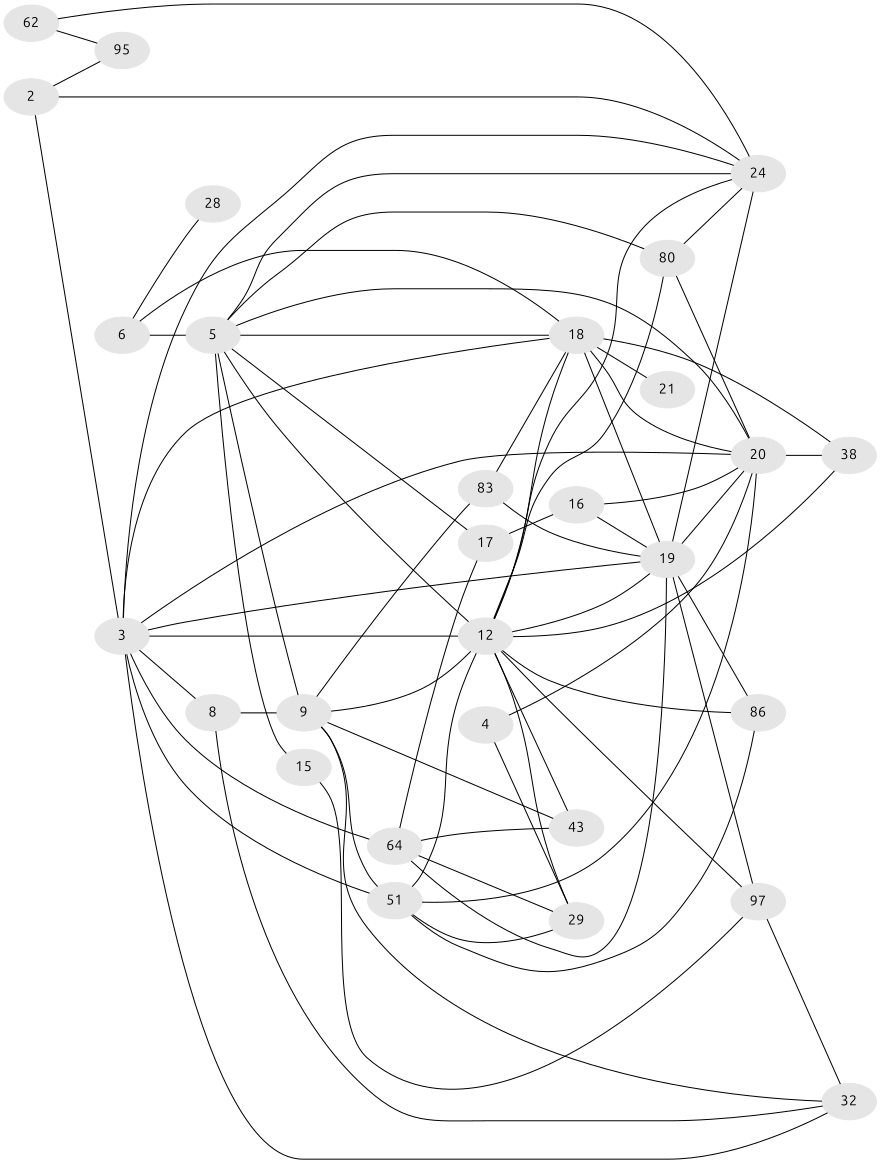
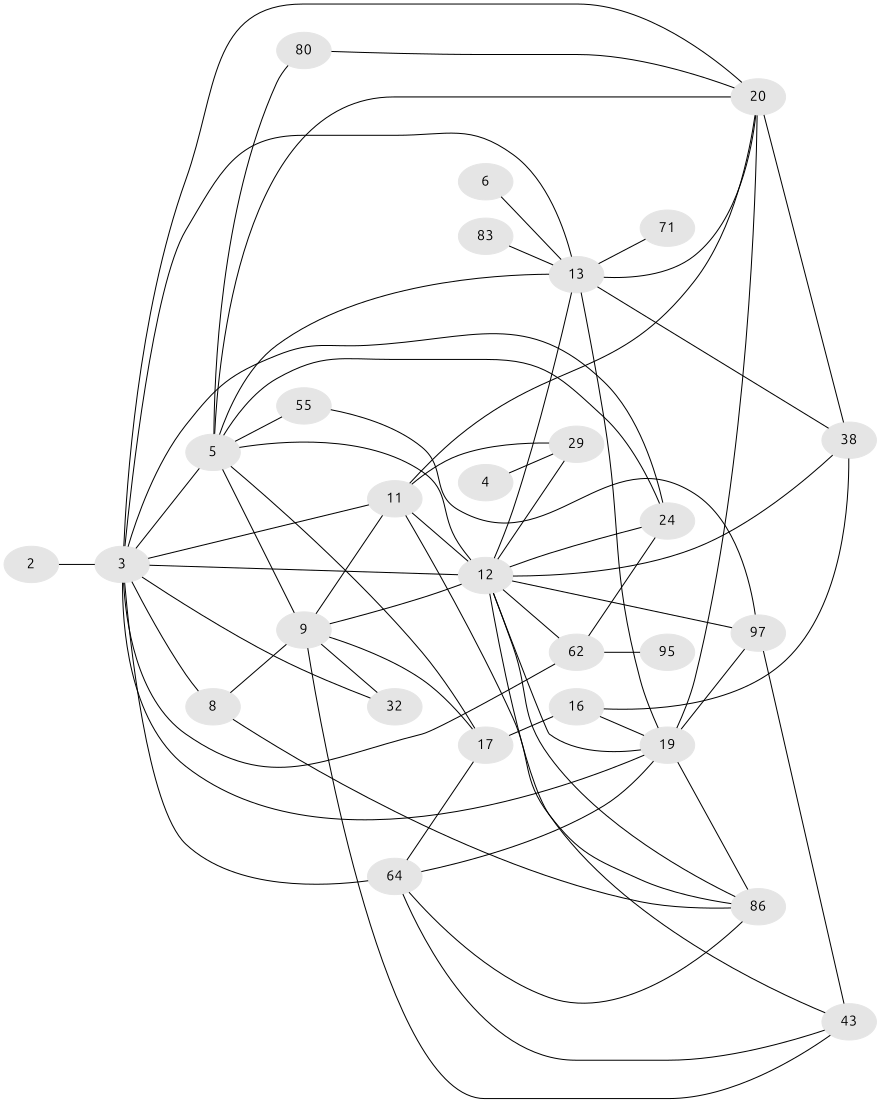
edge "95" -- "2": removed
edge "2" -- "24": removed
node "28": removed
edge "24" -- "80": removed
edge "6" -- "5": now "3" -- "5"
node "18": label "18" -> "13"
edge "24" -- "19": removed
node "21": label "21" -> "71"
edge "80" -- "12": now "62" -- "12"
edge "20" -- "16": now "38" -- "16"
edge "83" -- "19": removed
edge "83" -- "9": now "17" -- "9"
edge "20" -- "4": removed
edge "3" -- "62": added
node "15": label "15" -> "55"
edge "64" -- "29": now "64" -- "86"
node "51": label "51" -> "11"
edge "97" -- "32": now "97" -- "43"
edge "8" -- "32": now "8" -- "86"
